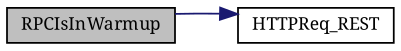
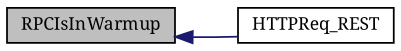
edge "RPCIsInWarmup" -> "HTTPReq_REST": reversed
